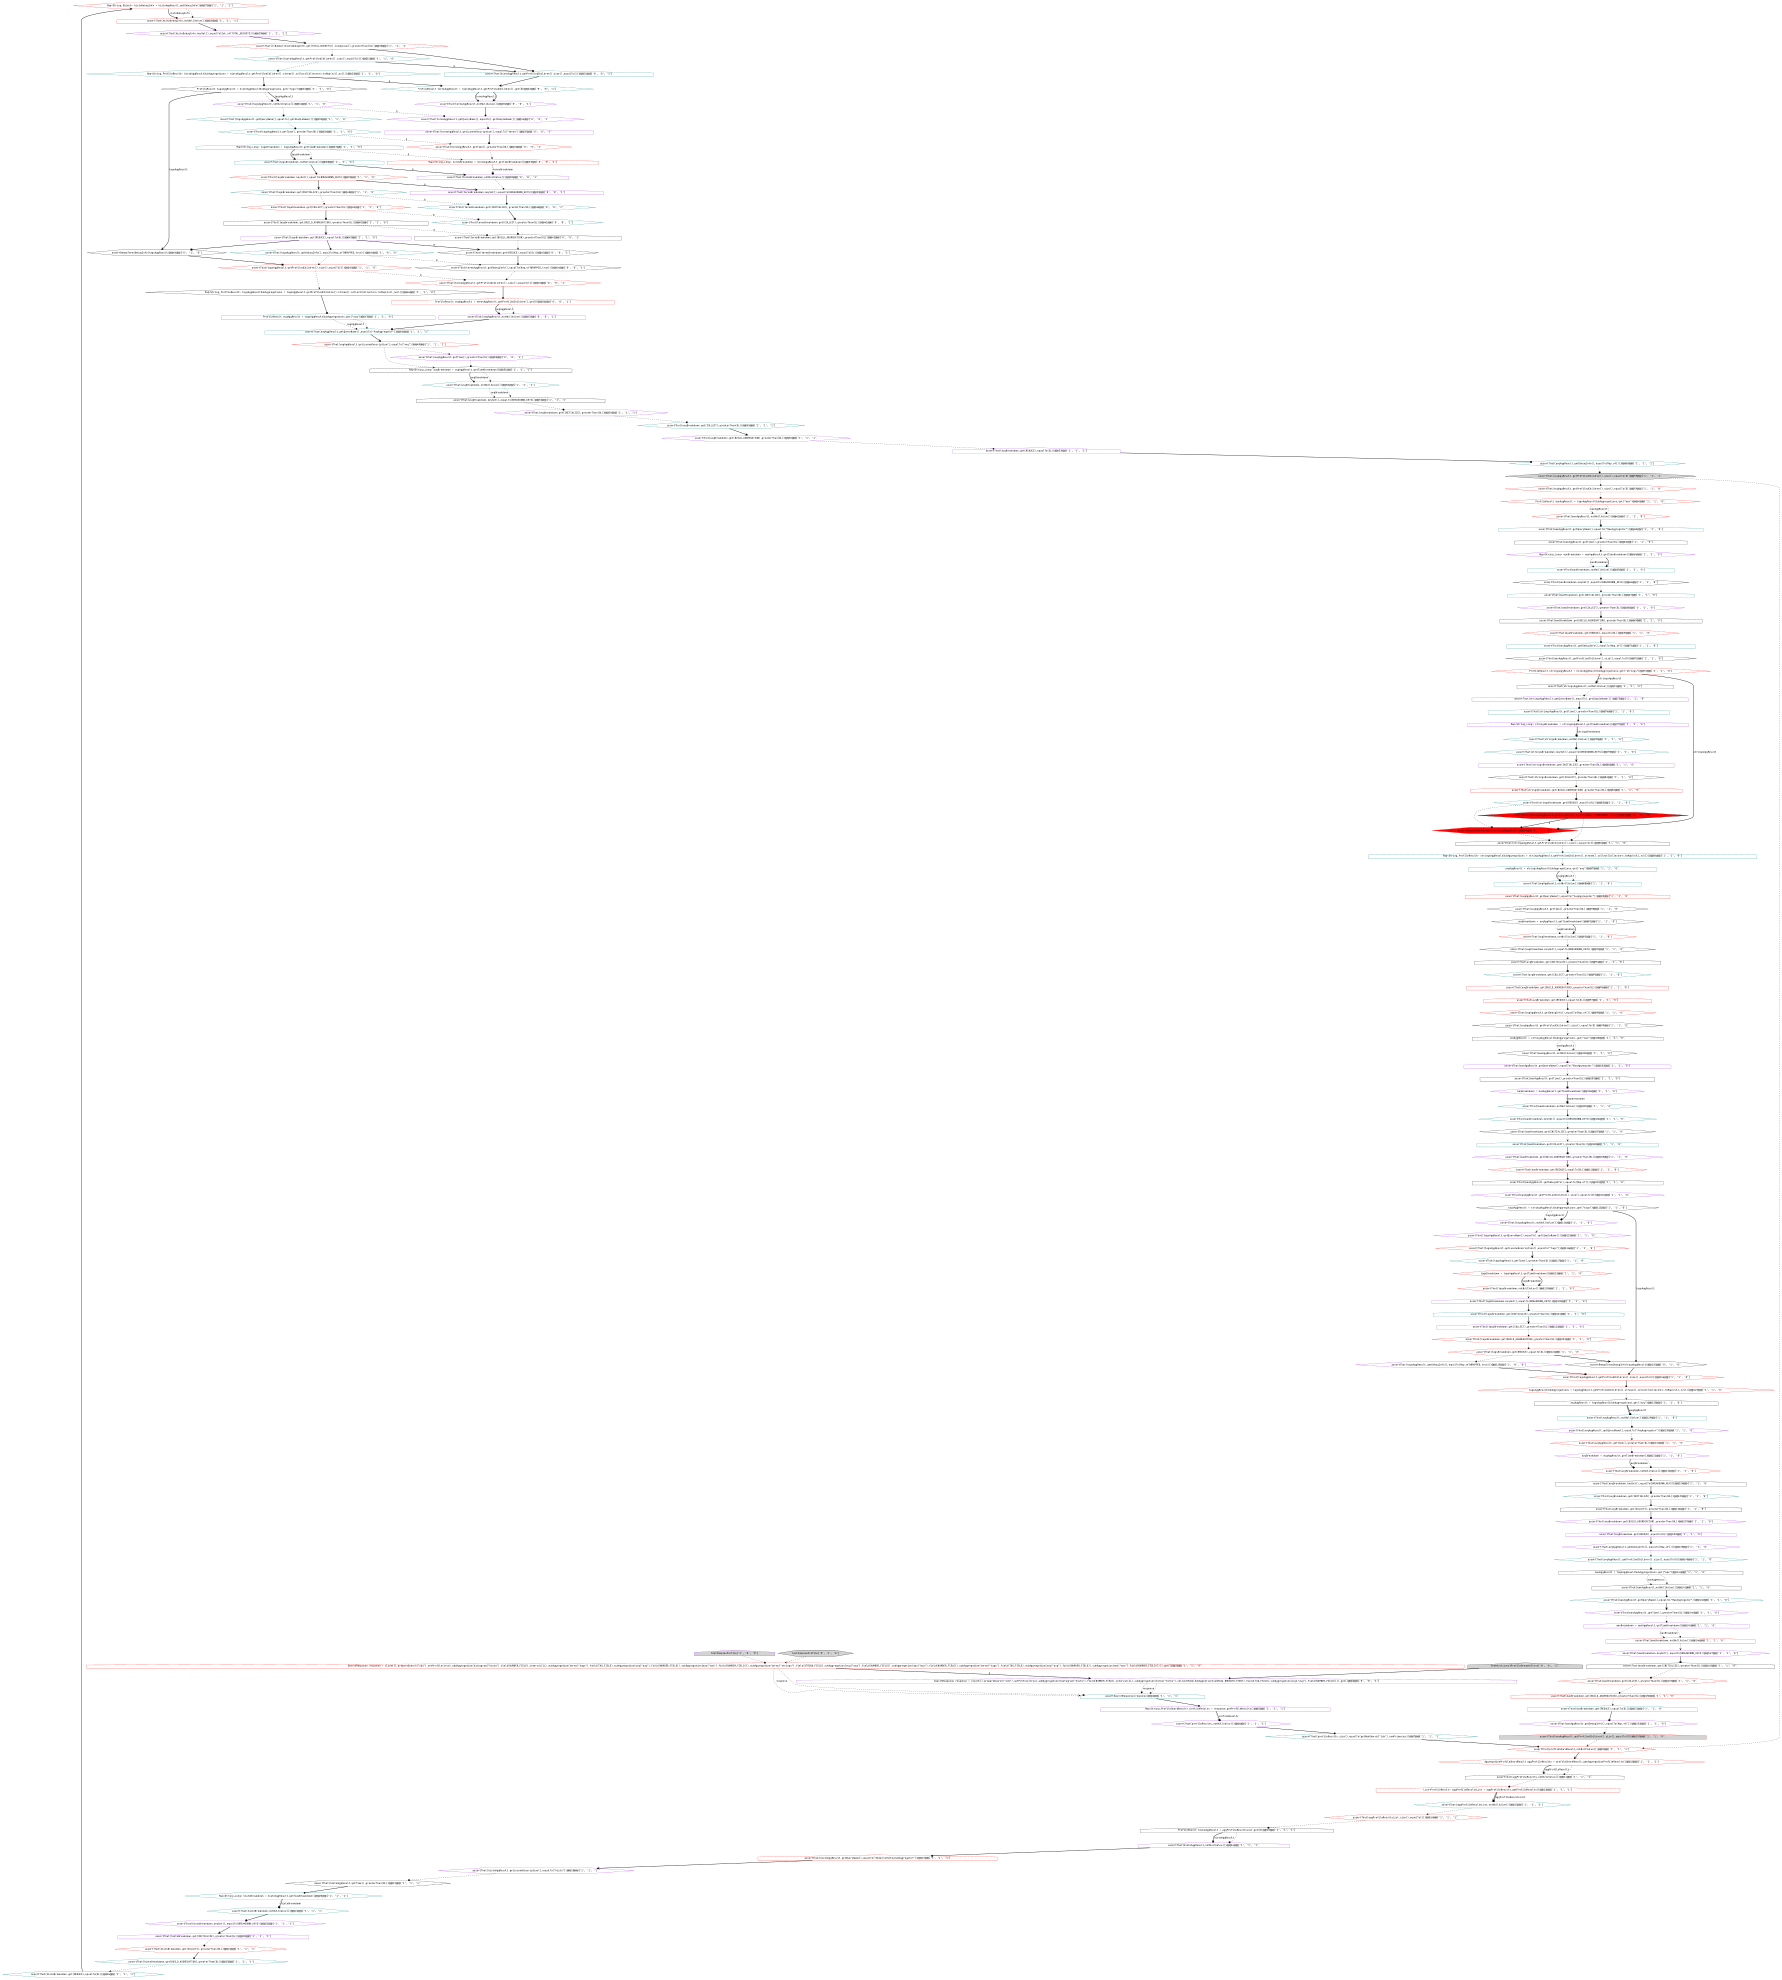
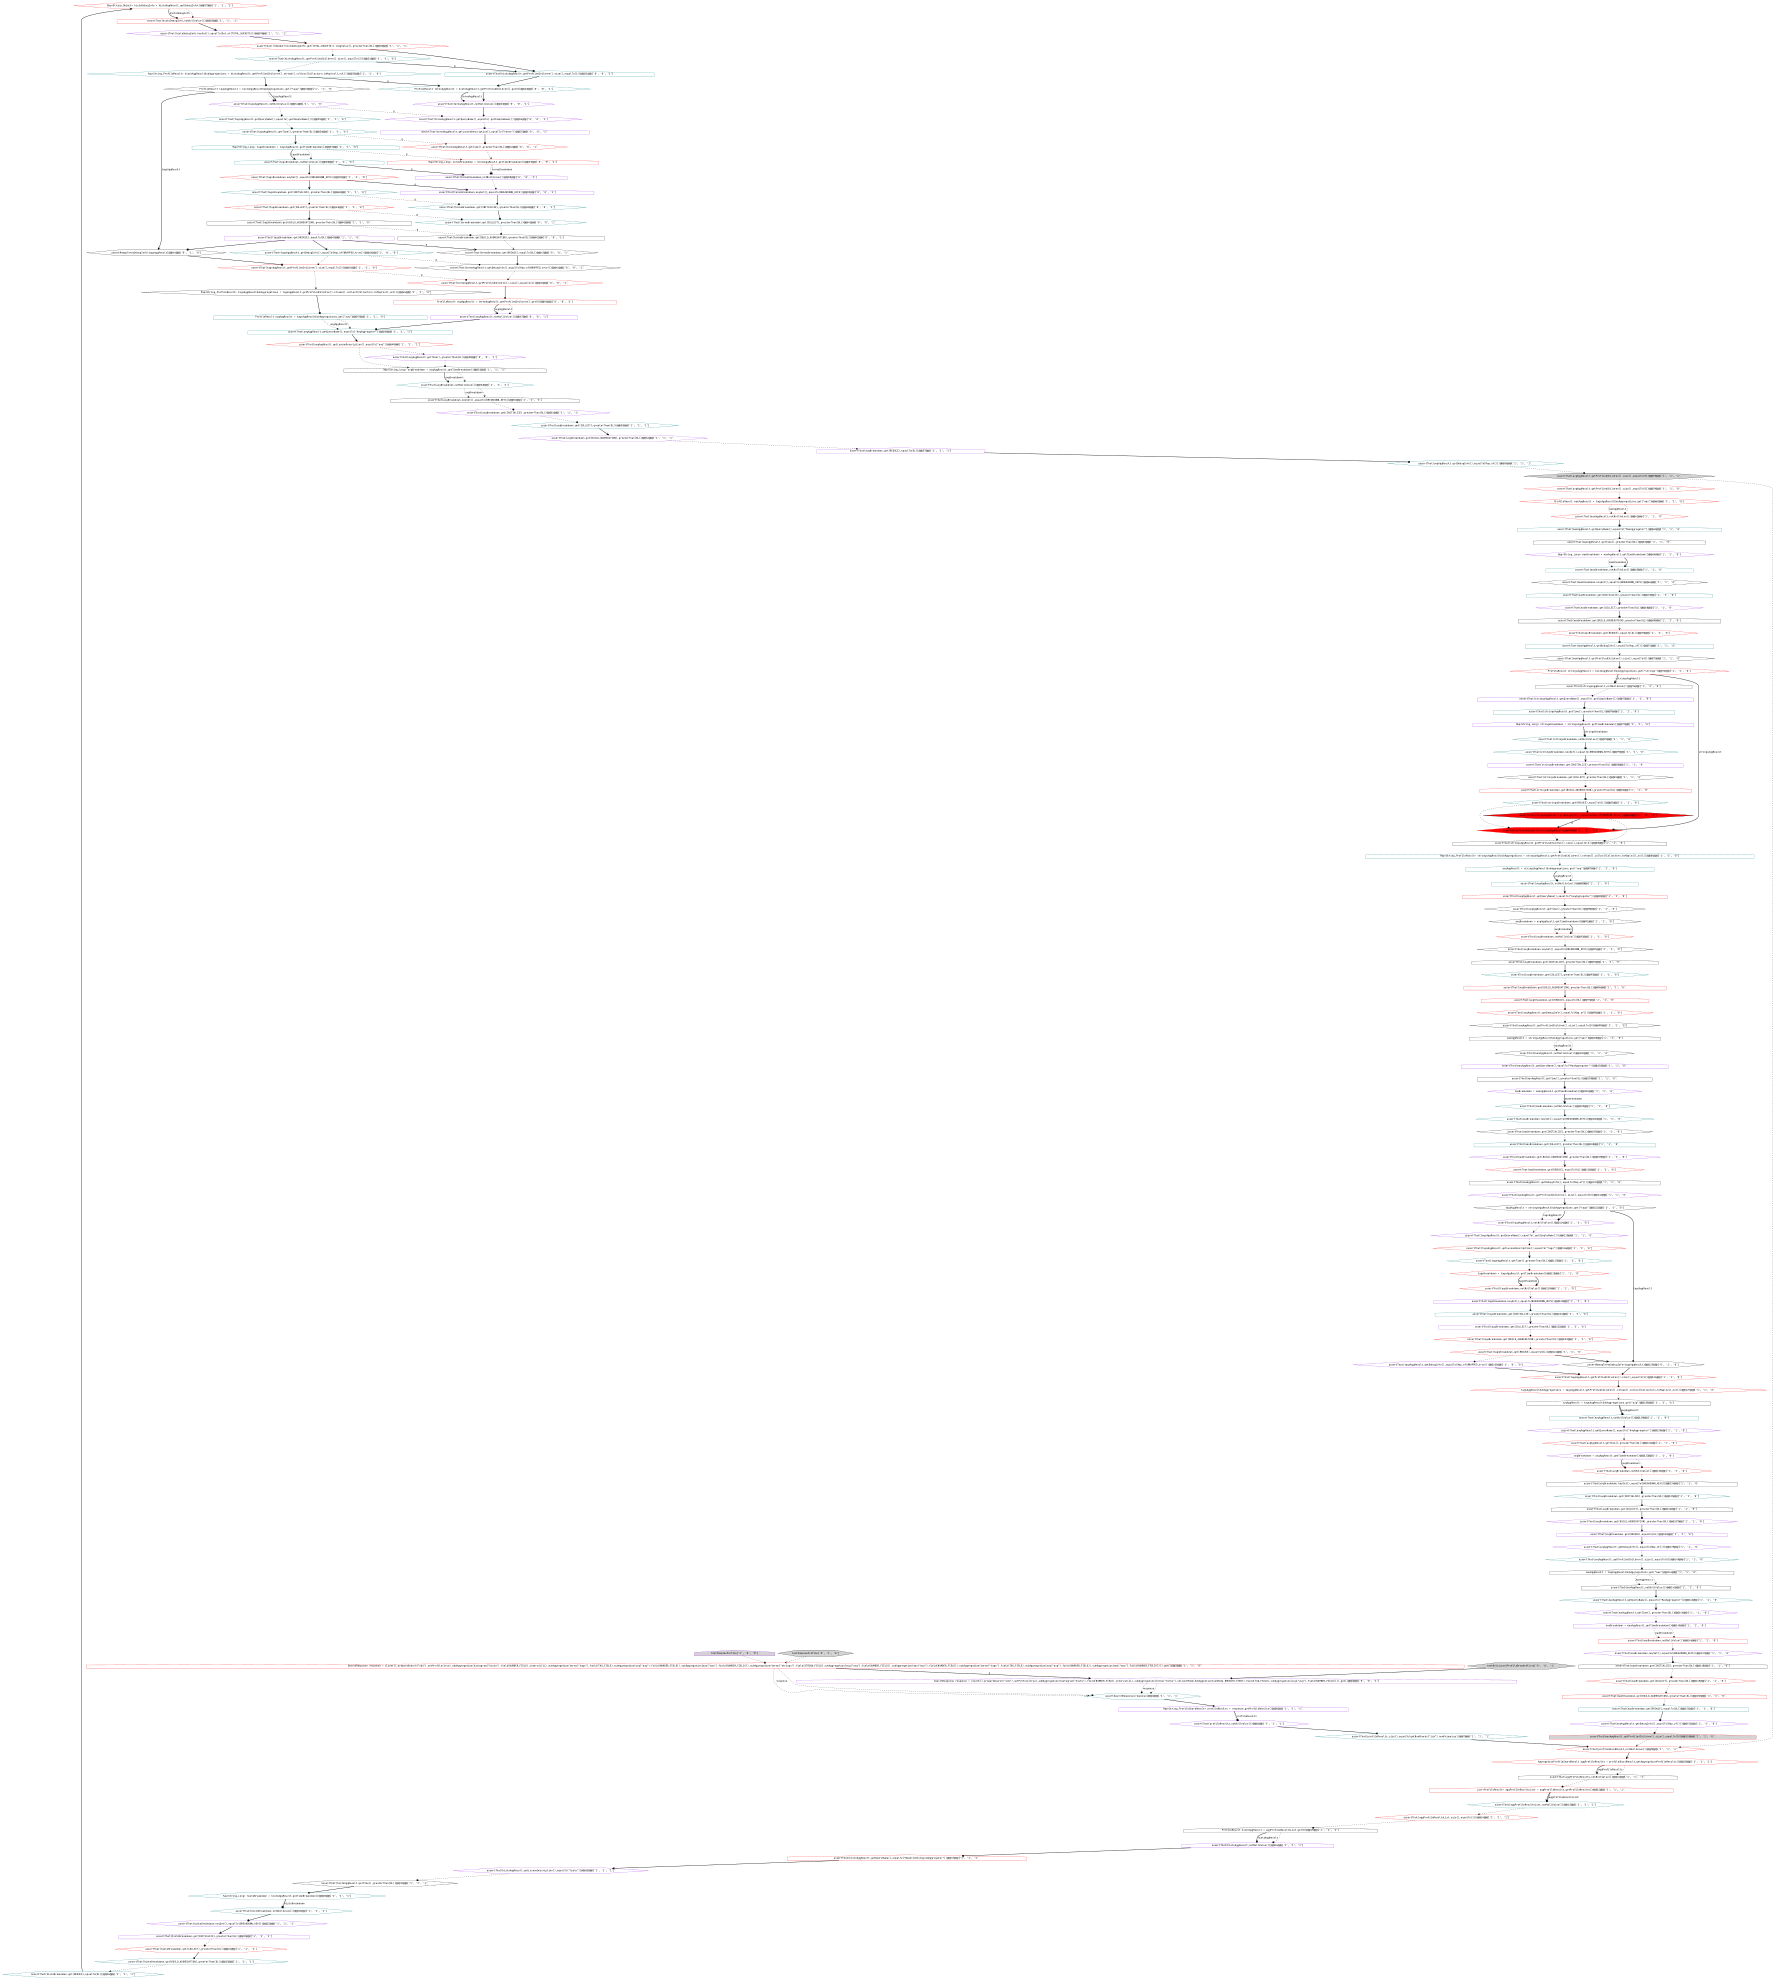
node "testMultiLevelProfileBreadthFirst['0', '0', '1']": shape house -> hexagon
node "assertSearchResponse(response)@@@4@@@['1', '1', '1']": shape house -> hexagon
